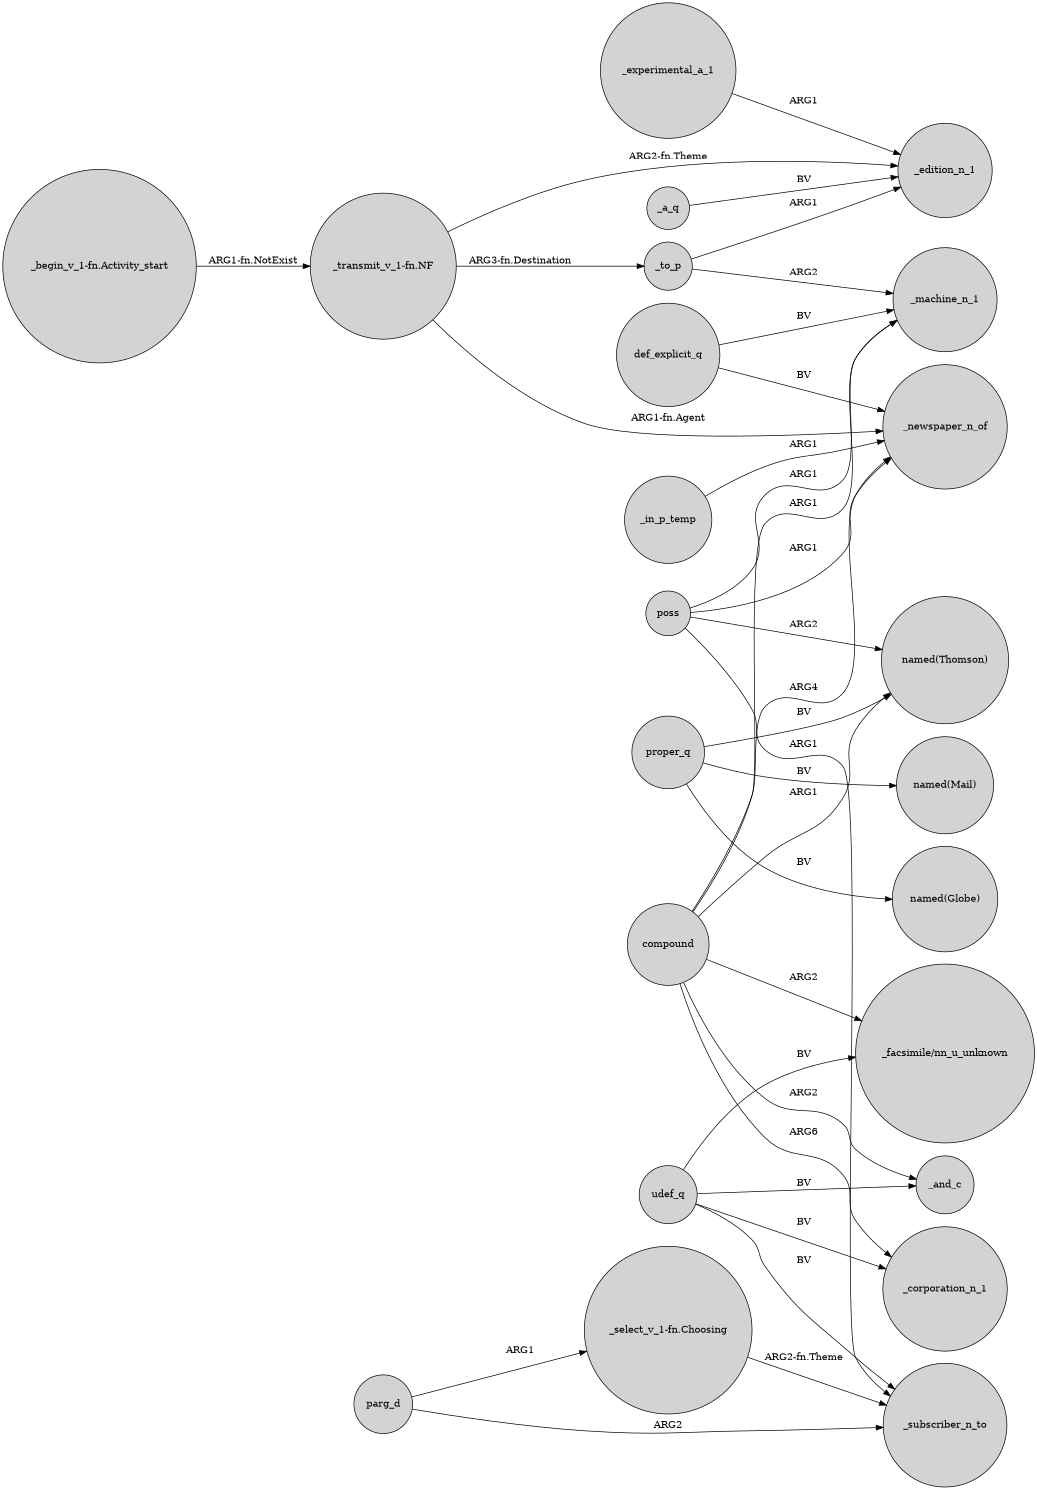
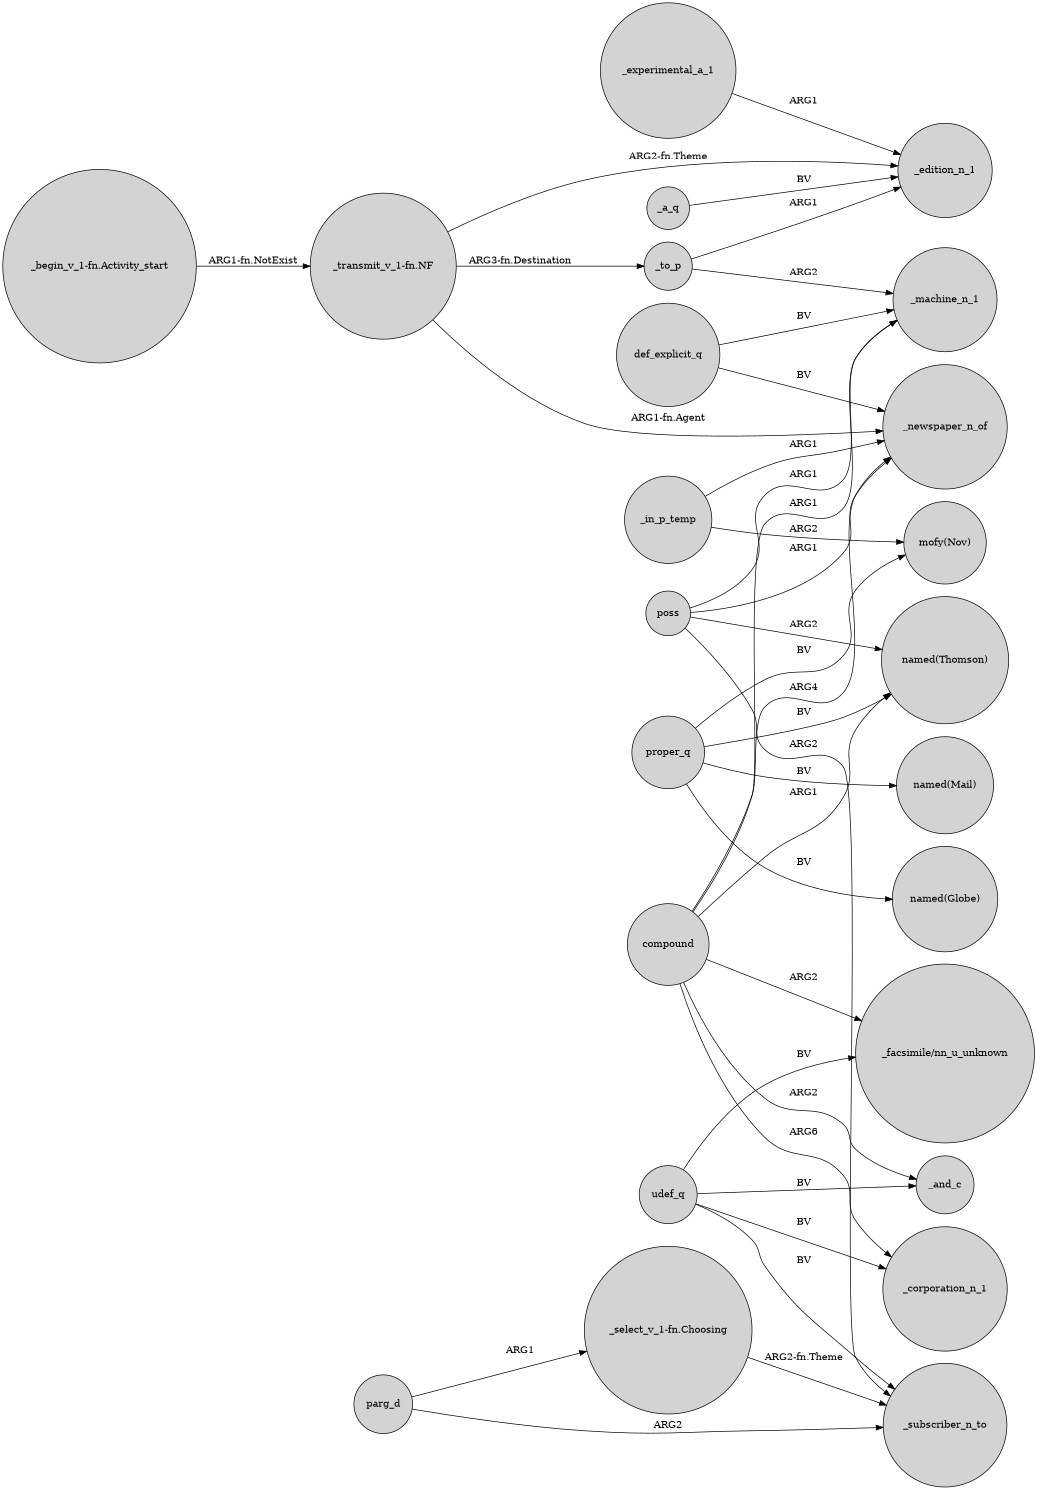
node "mofy(Nov)": added
edge "poss" -> "_subscriber_n_to": label "ARG1" -> "ARG2"
